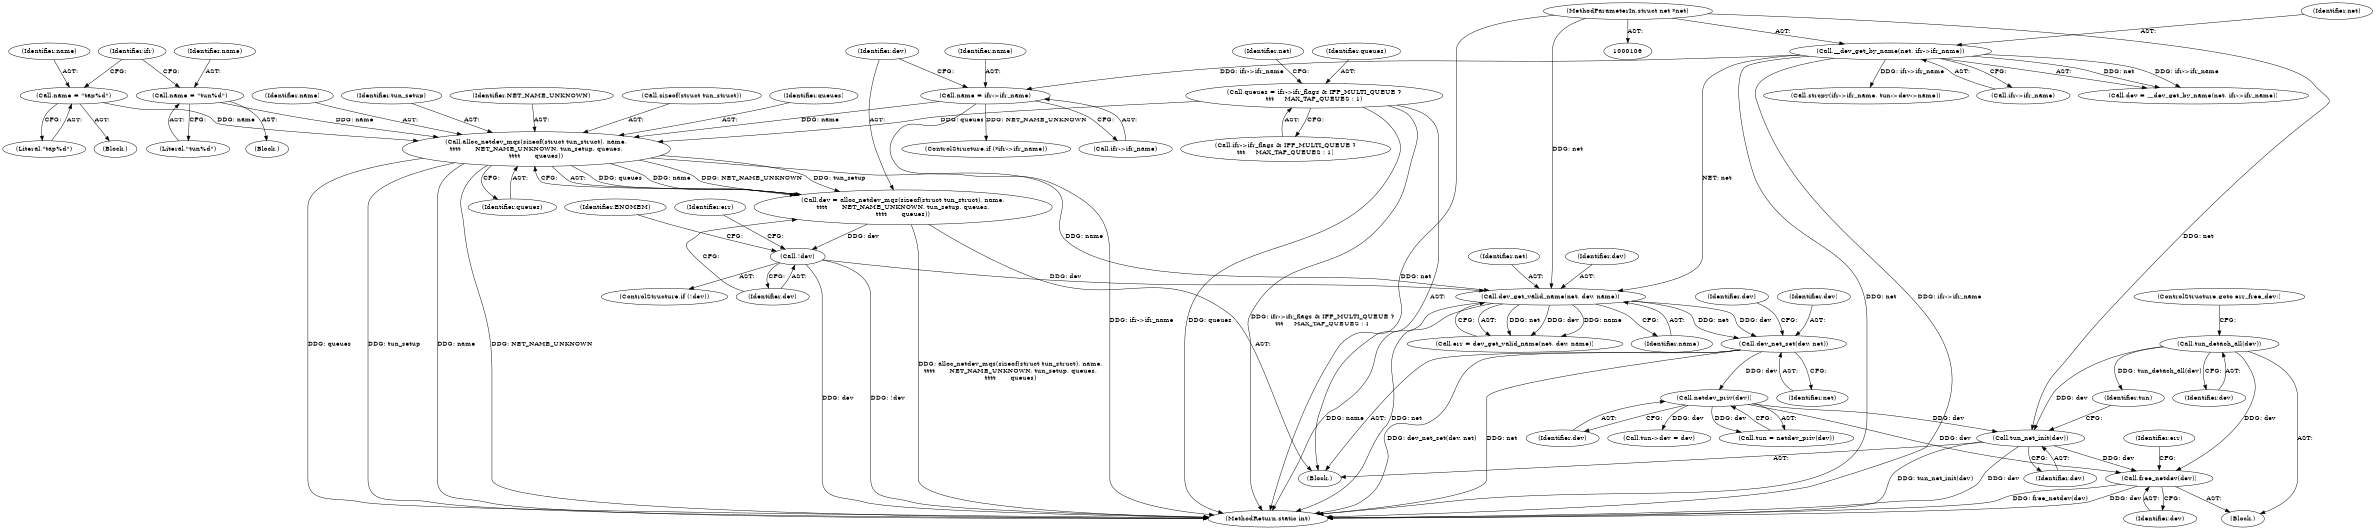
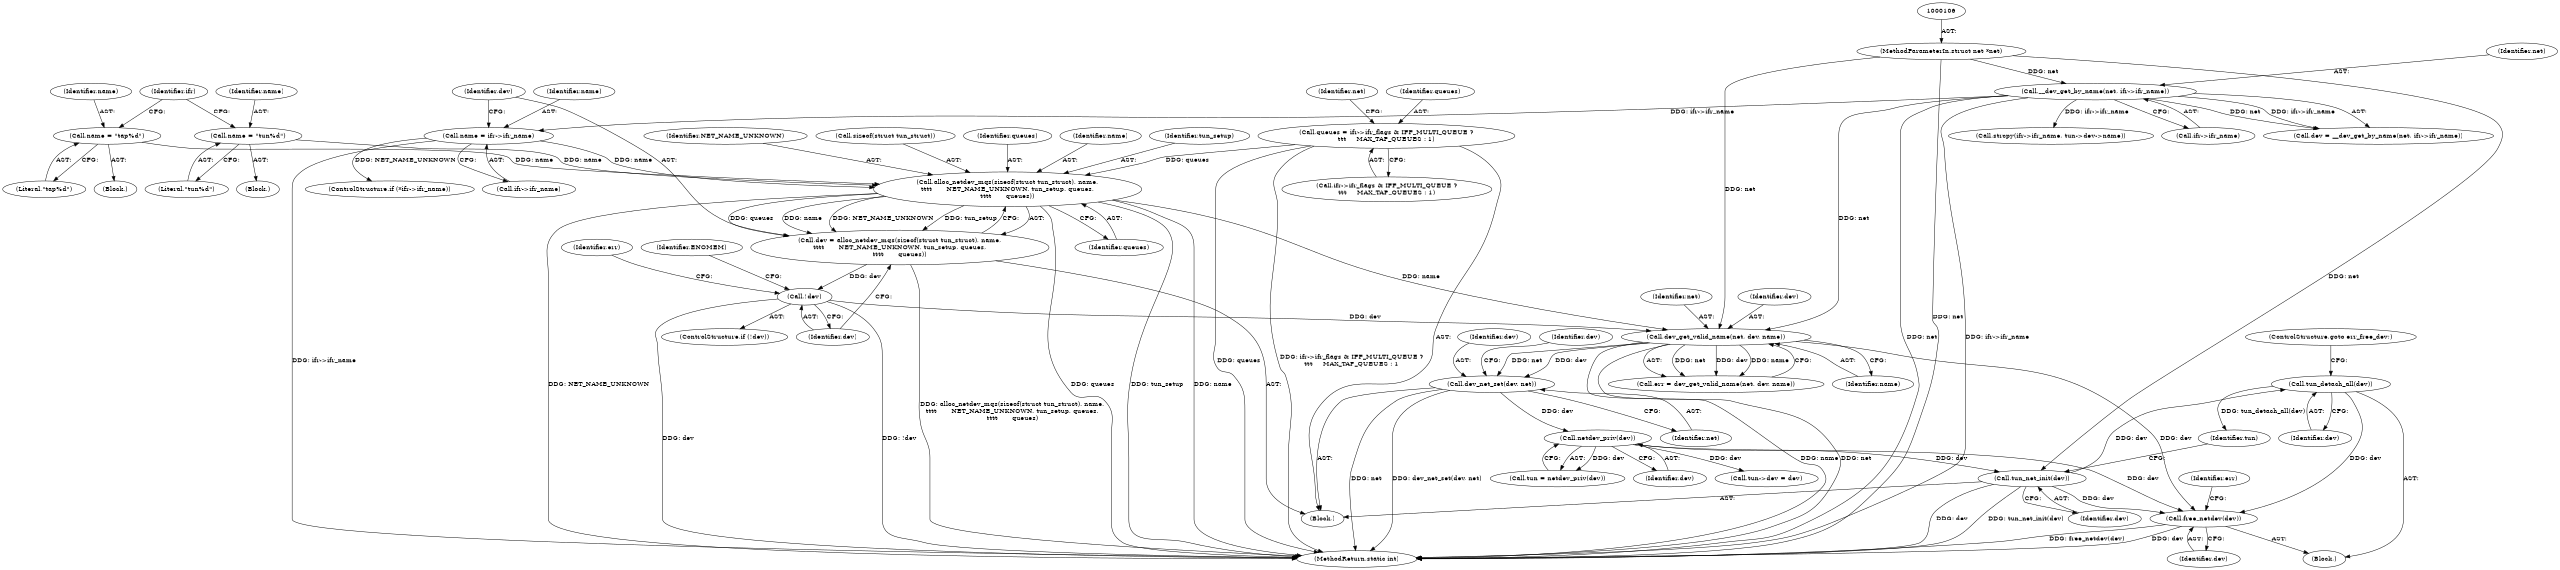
edge "(MethodParameterIn,struct net *net)" -> "1000106": reversed
edge "(MethodParameterIn,struct net *net)" -> "(Call,__dev_get_by_name(net, ifr->ifr_name))": label "AST: " -> "DDG: net"
edge "(Call,__dev_get_by_name(net, ifr->ifr_name))" -> "(Call,dev_get_valid_name(net, dev, name))": label "NET: net" -> "DDG: net"
edge "(Call,tun_detach_all(dev))" -> "(Call,tun_net_init(dev))": reversed
edge "(Call,dev_get_valid_name(net, dev, name))" -> "(Call,free_netdev(dev))": added, label "DDG: dev"
